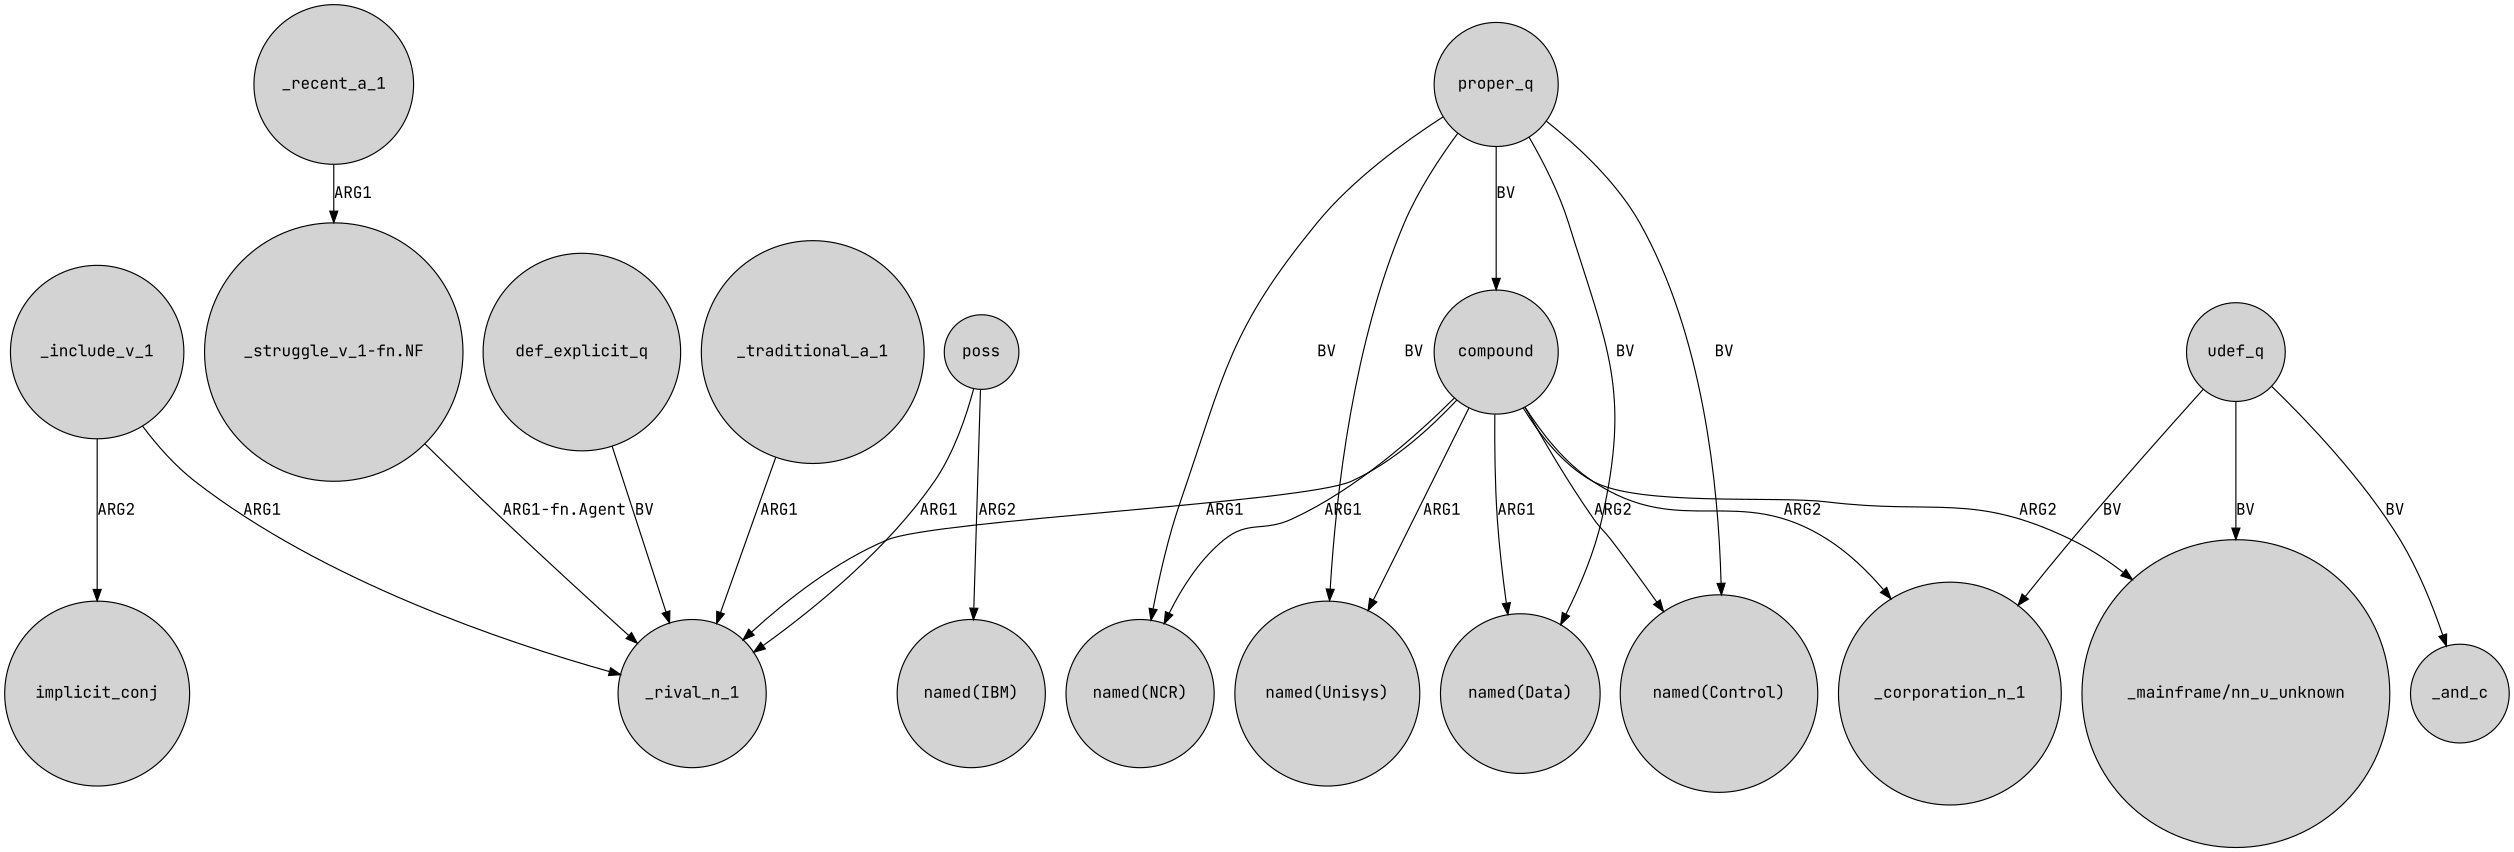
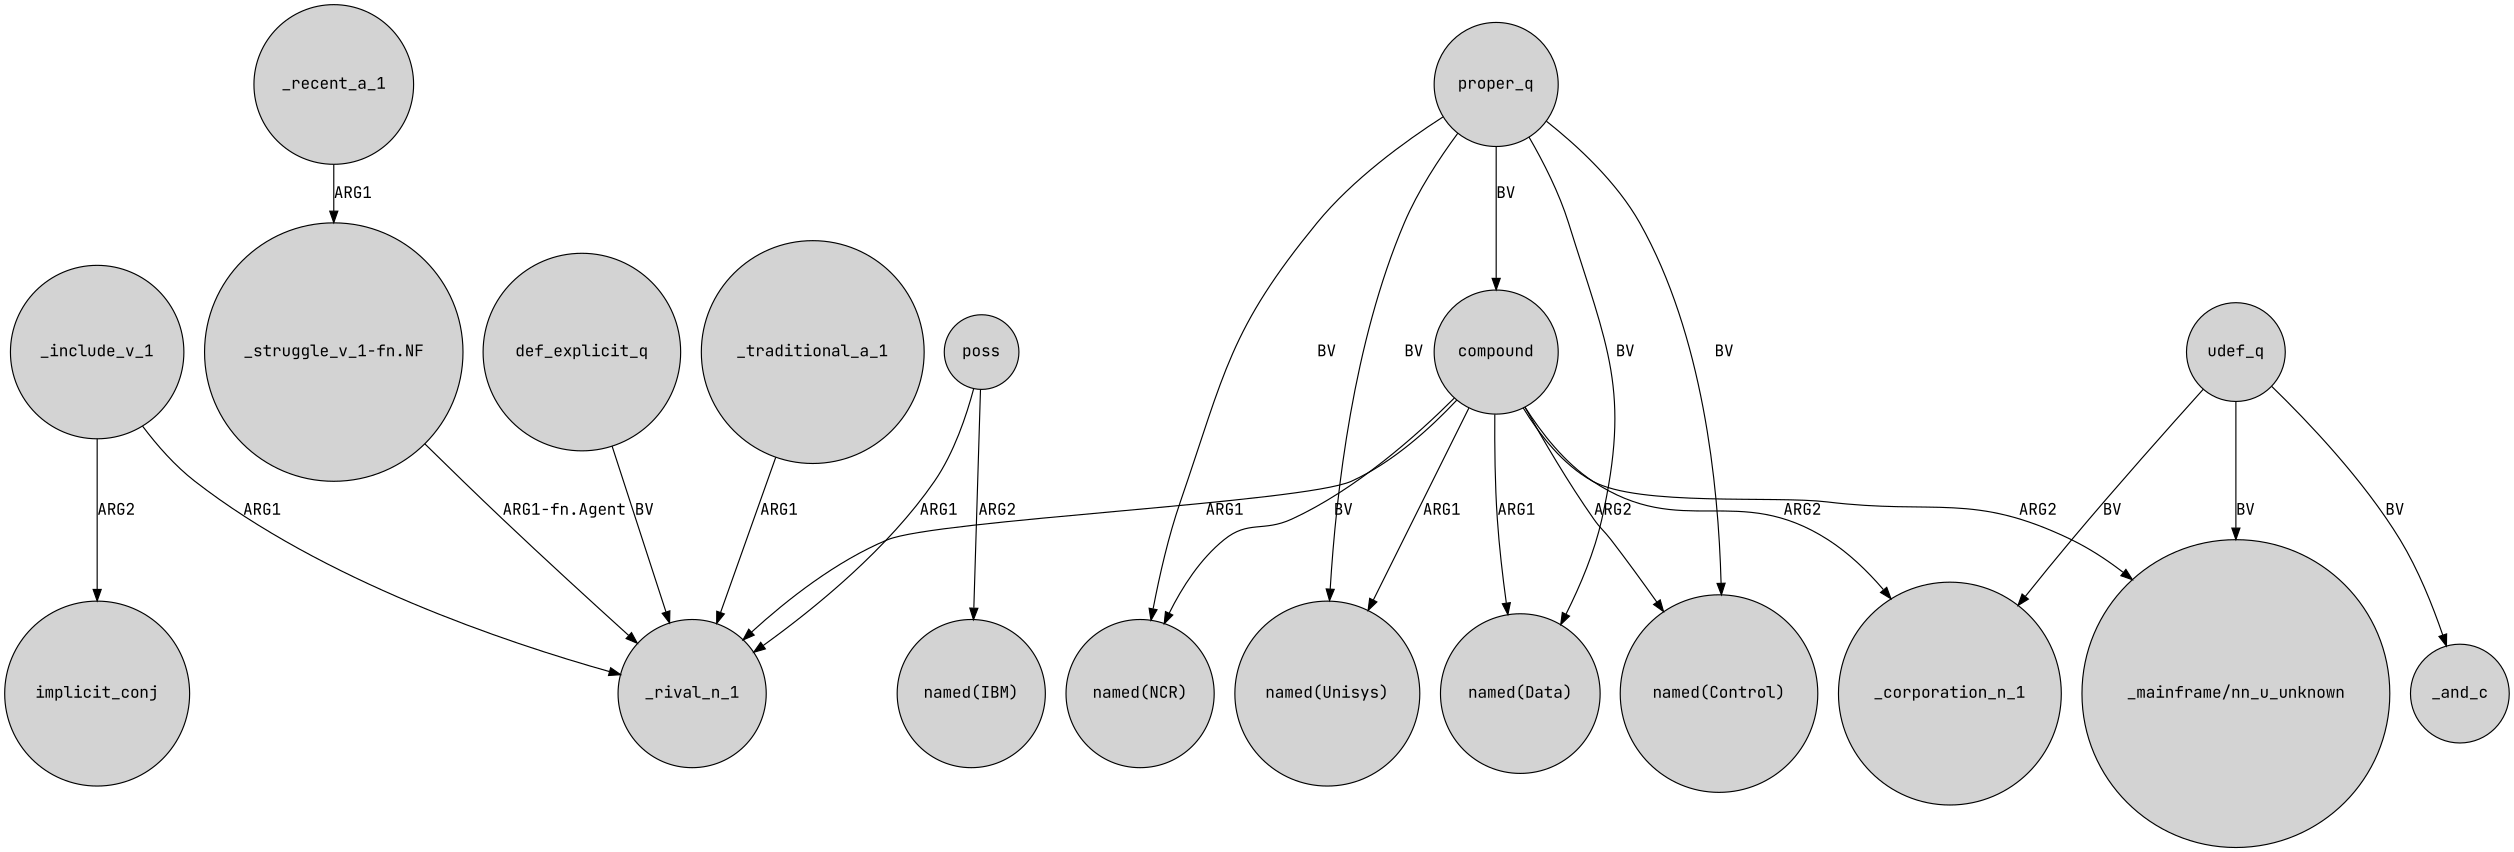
edge "compound" -> "named(NCR)": label "ARG1" -> "BV"
